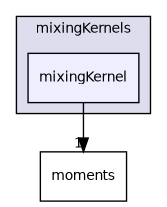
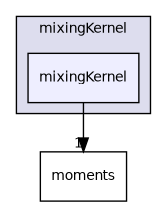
cluster "mixingKernels": label "mixingKernels" -> "mixingKernel"
